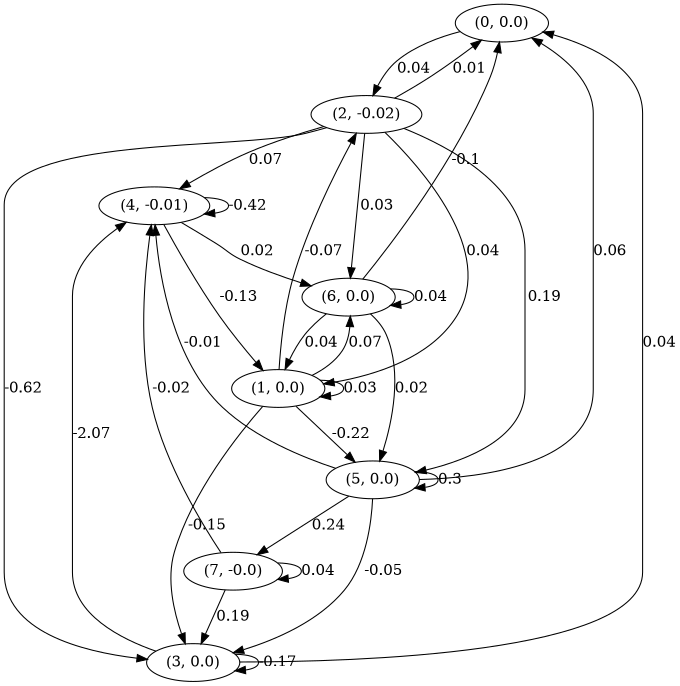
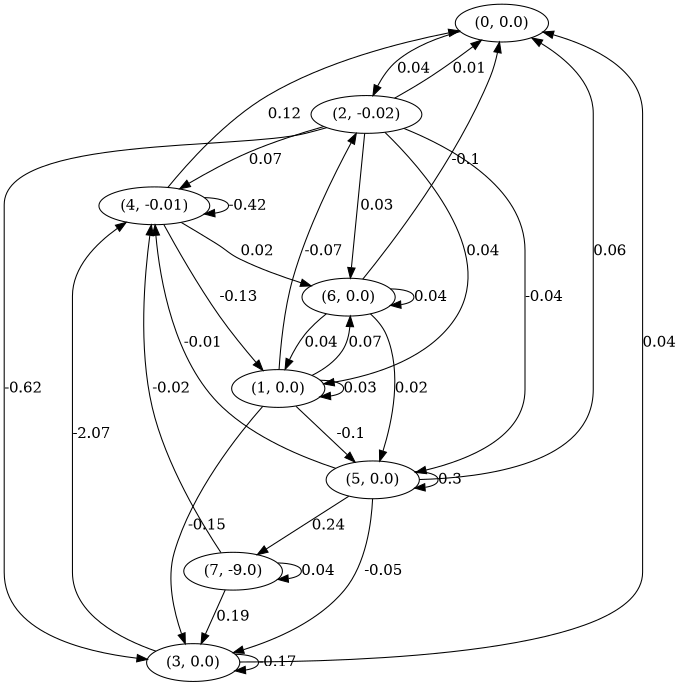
edge "(4, -0.01)" -> "(0, 0.0)": added, label "0.12"
edge "(2, -0.02)" -> "(5, 0.0)": label "0.19" -> "-0.04"
edge "(1, 0.0)" -> "(5, 0.0)": label "-0.22" -> "-0.1"
node "(7, -0.0)": label "(7, -0.0)" -> "(7, -9.0)"
